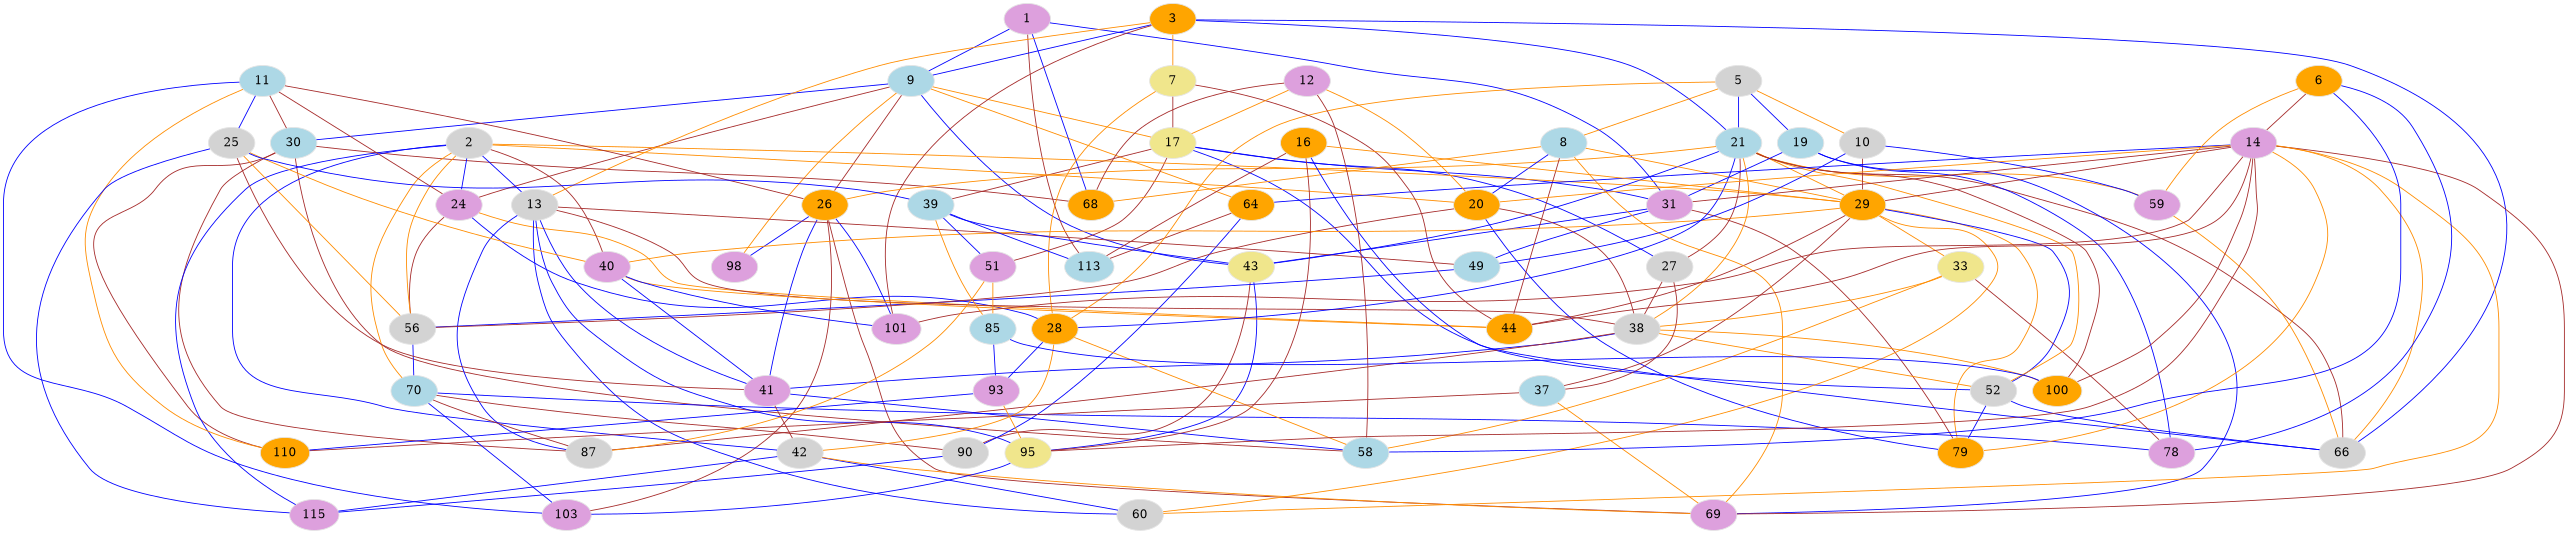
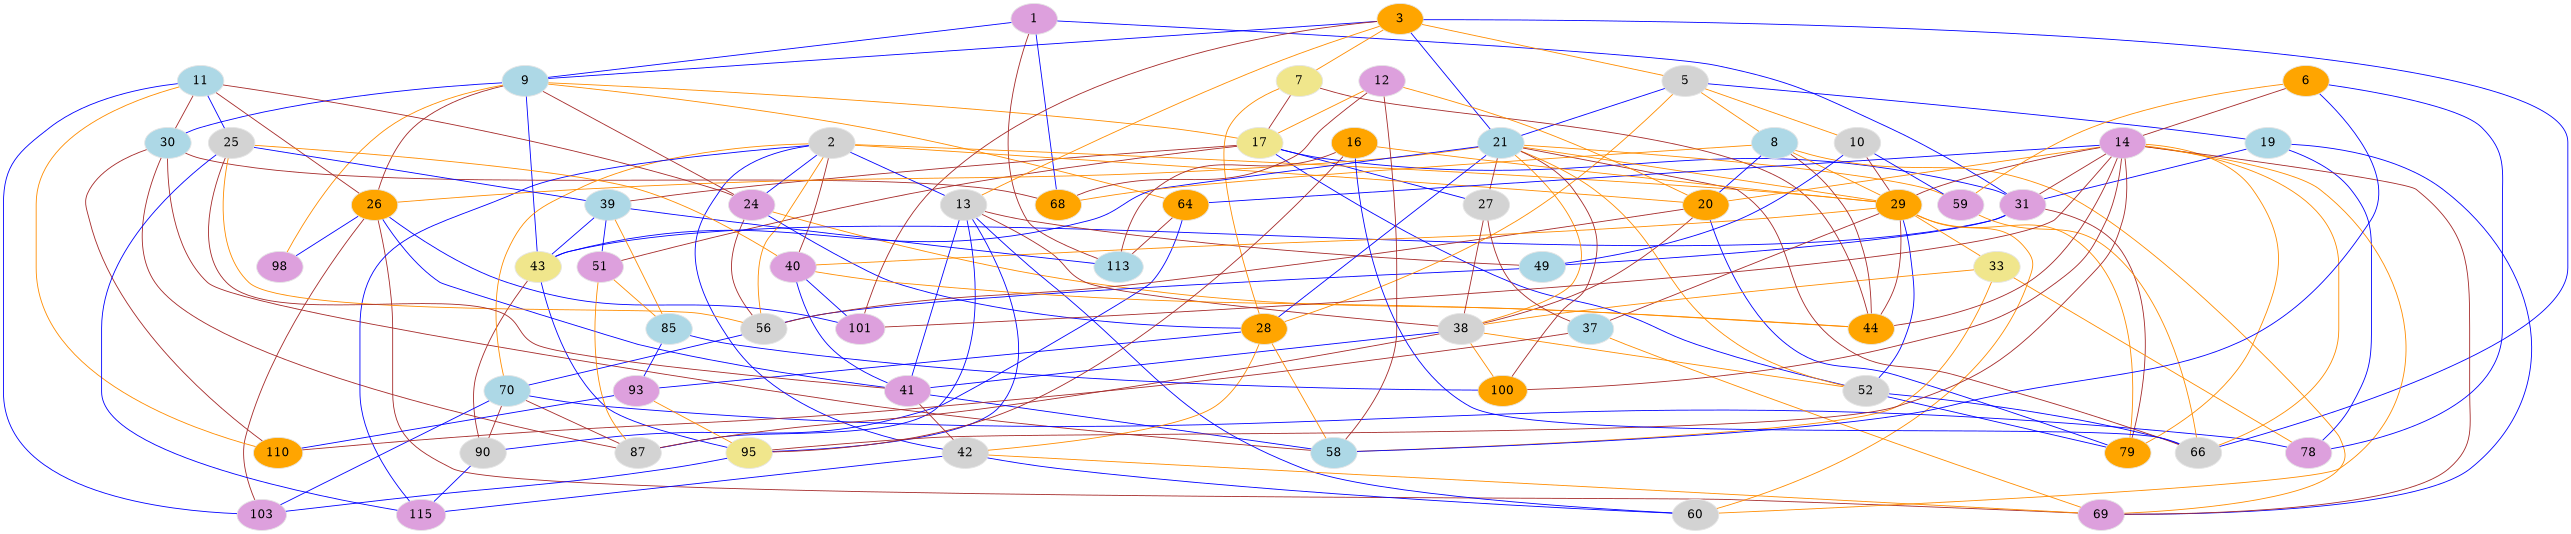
edge "3" -- "5": added
edge "33" -- "78": color brown -> darkorange
